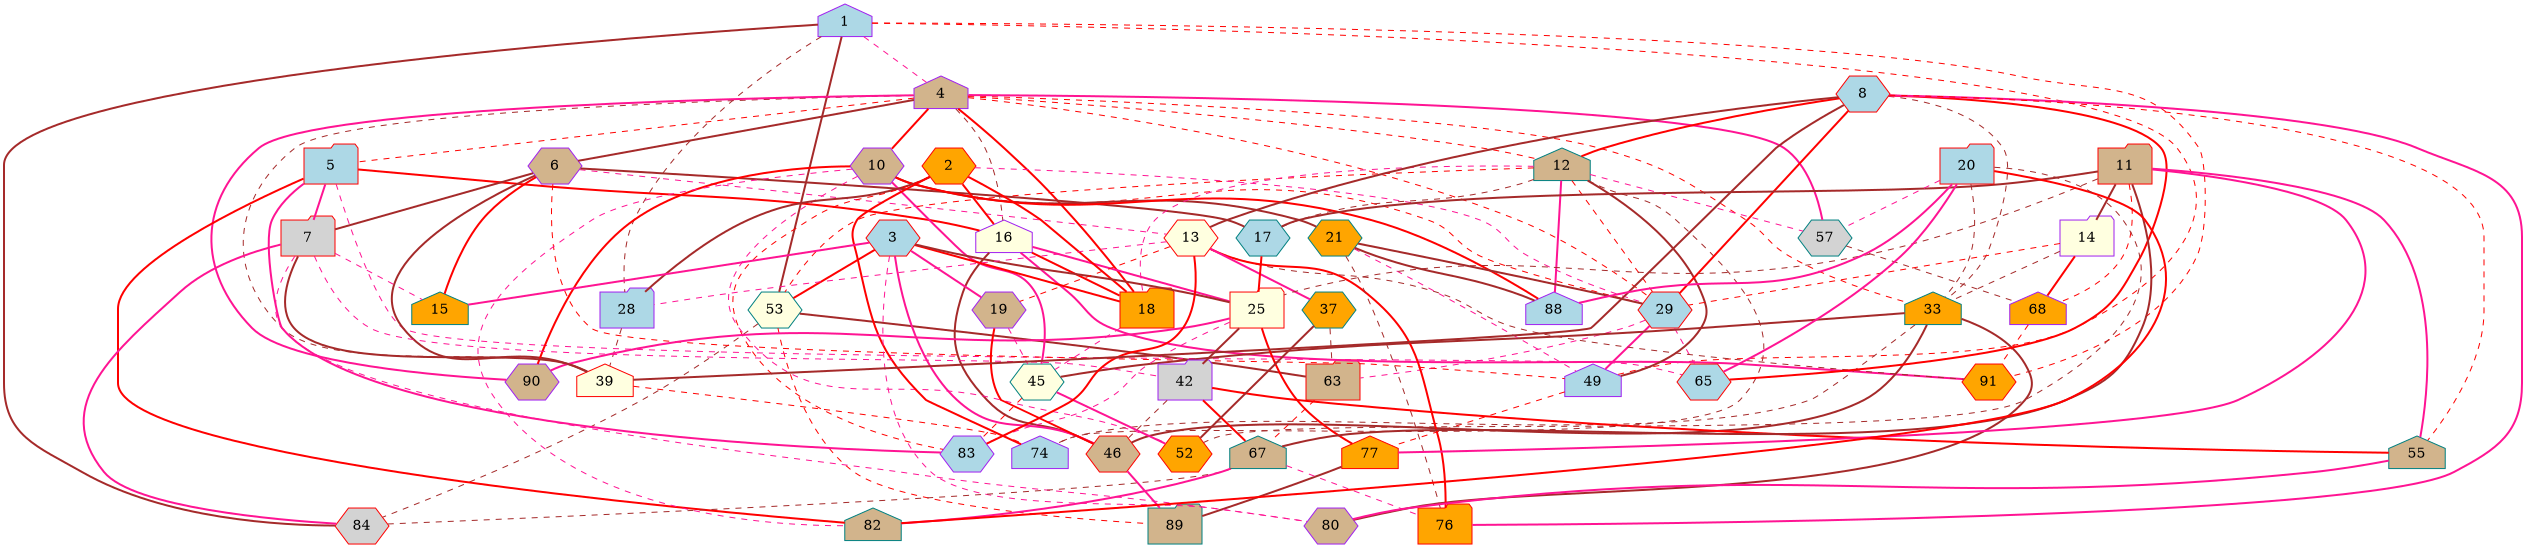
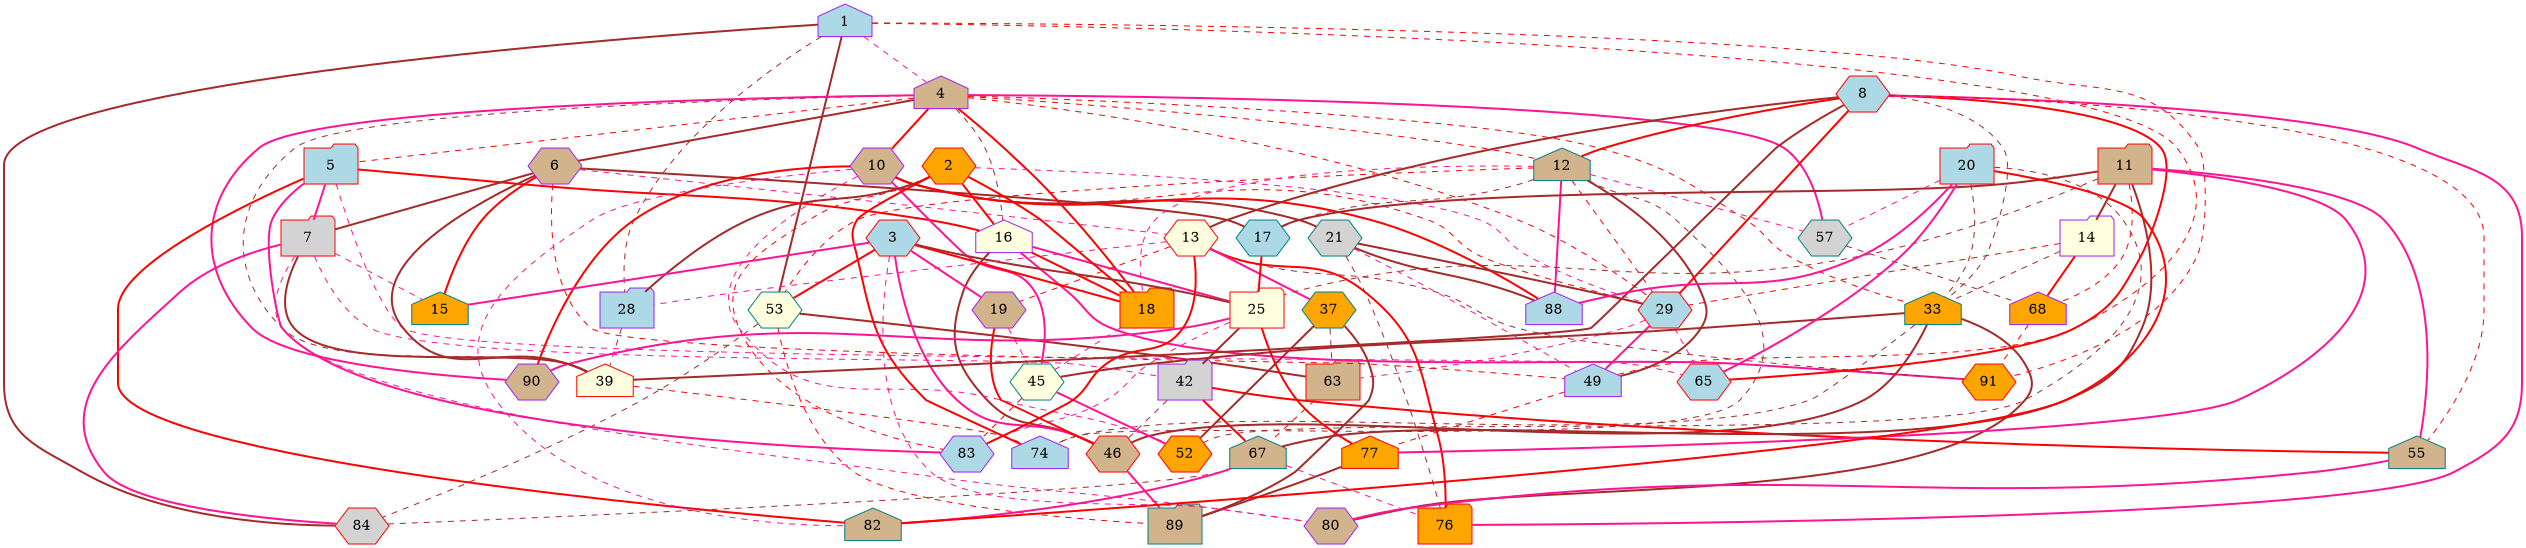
node "21": fillcolor orange -> lightgrey
edge "37" -- "89": added
